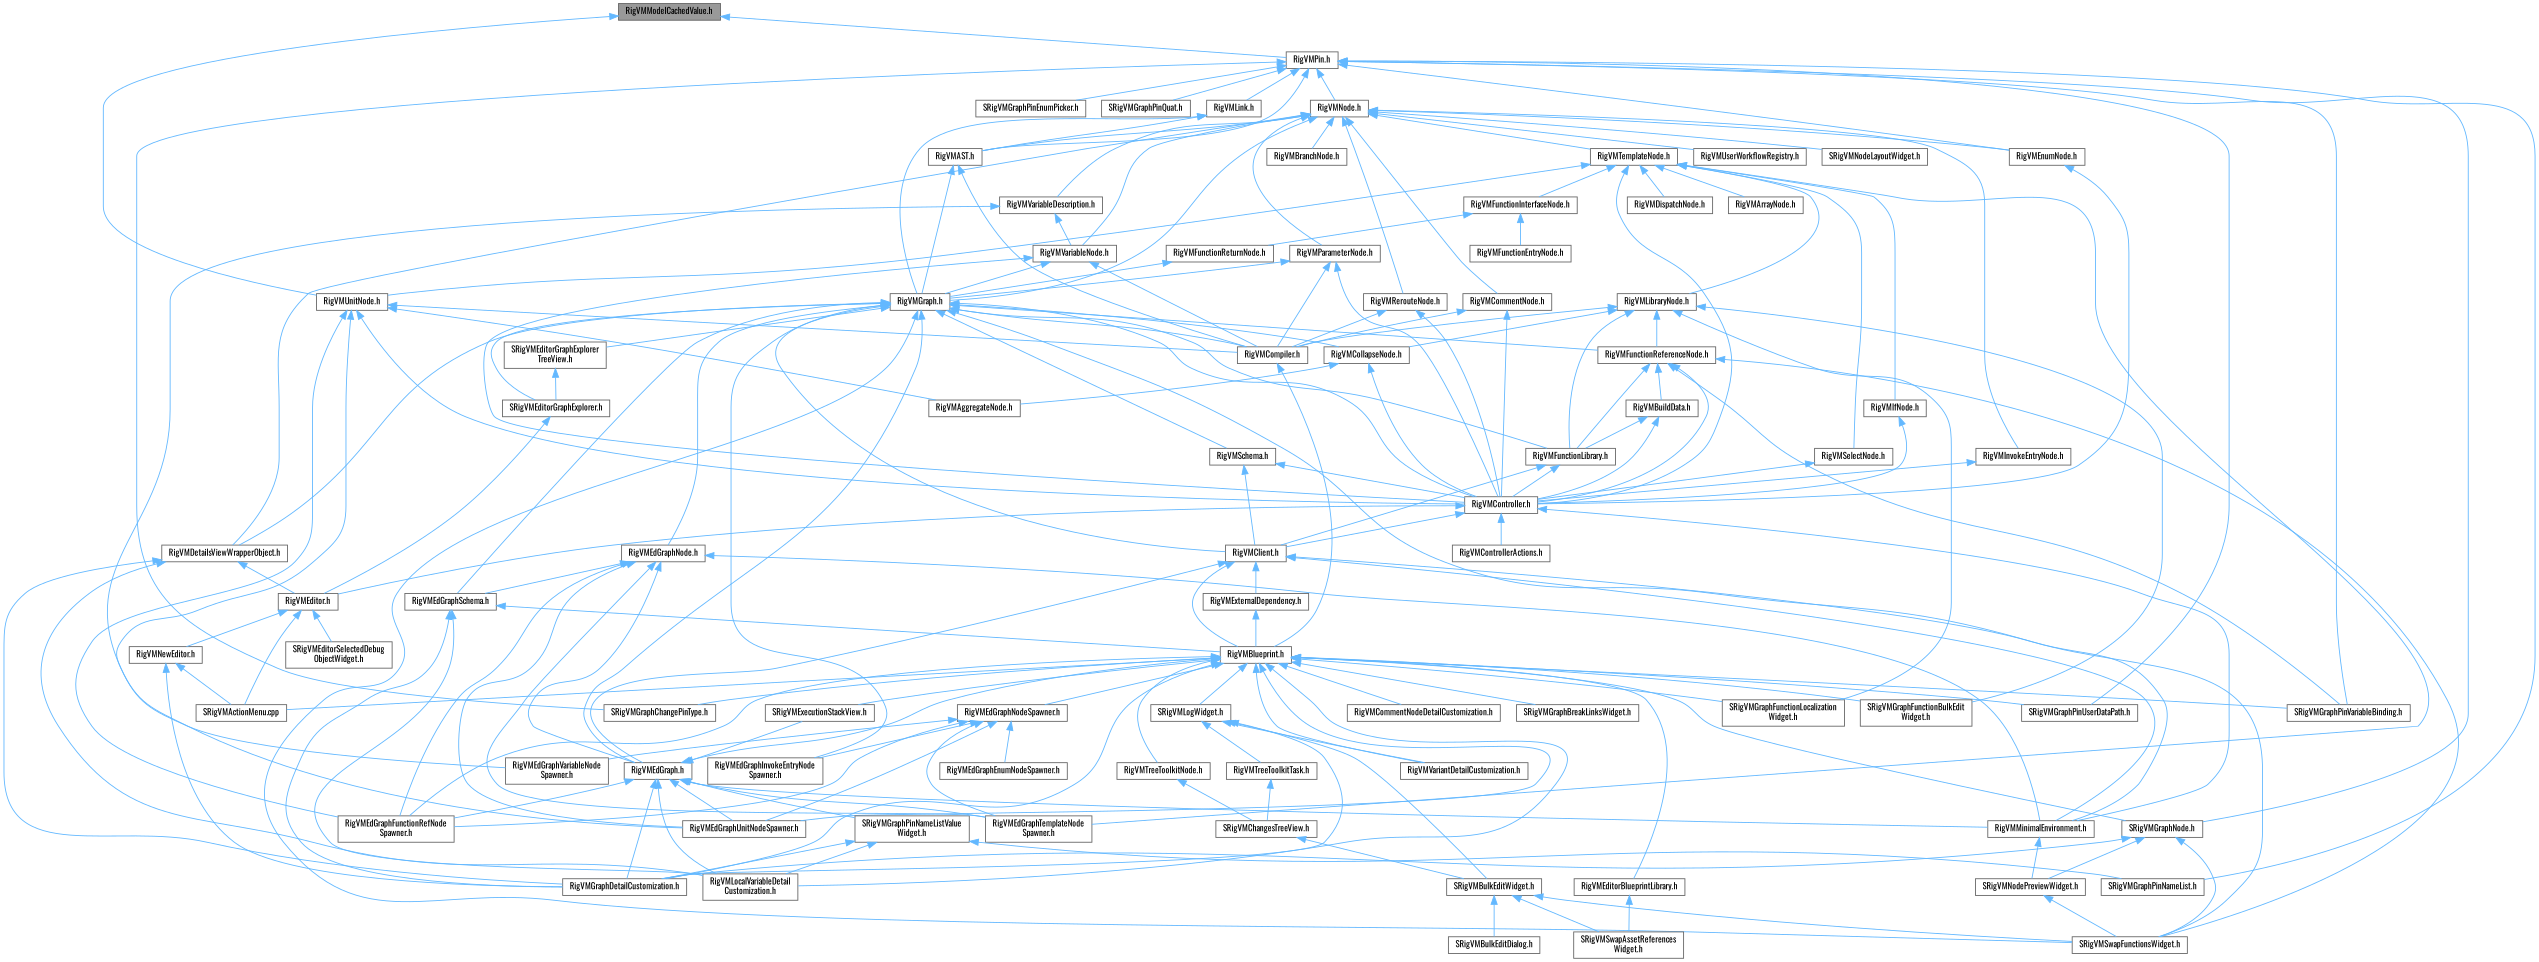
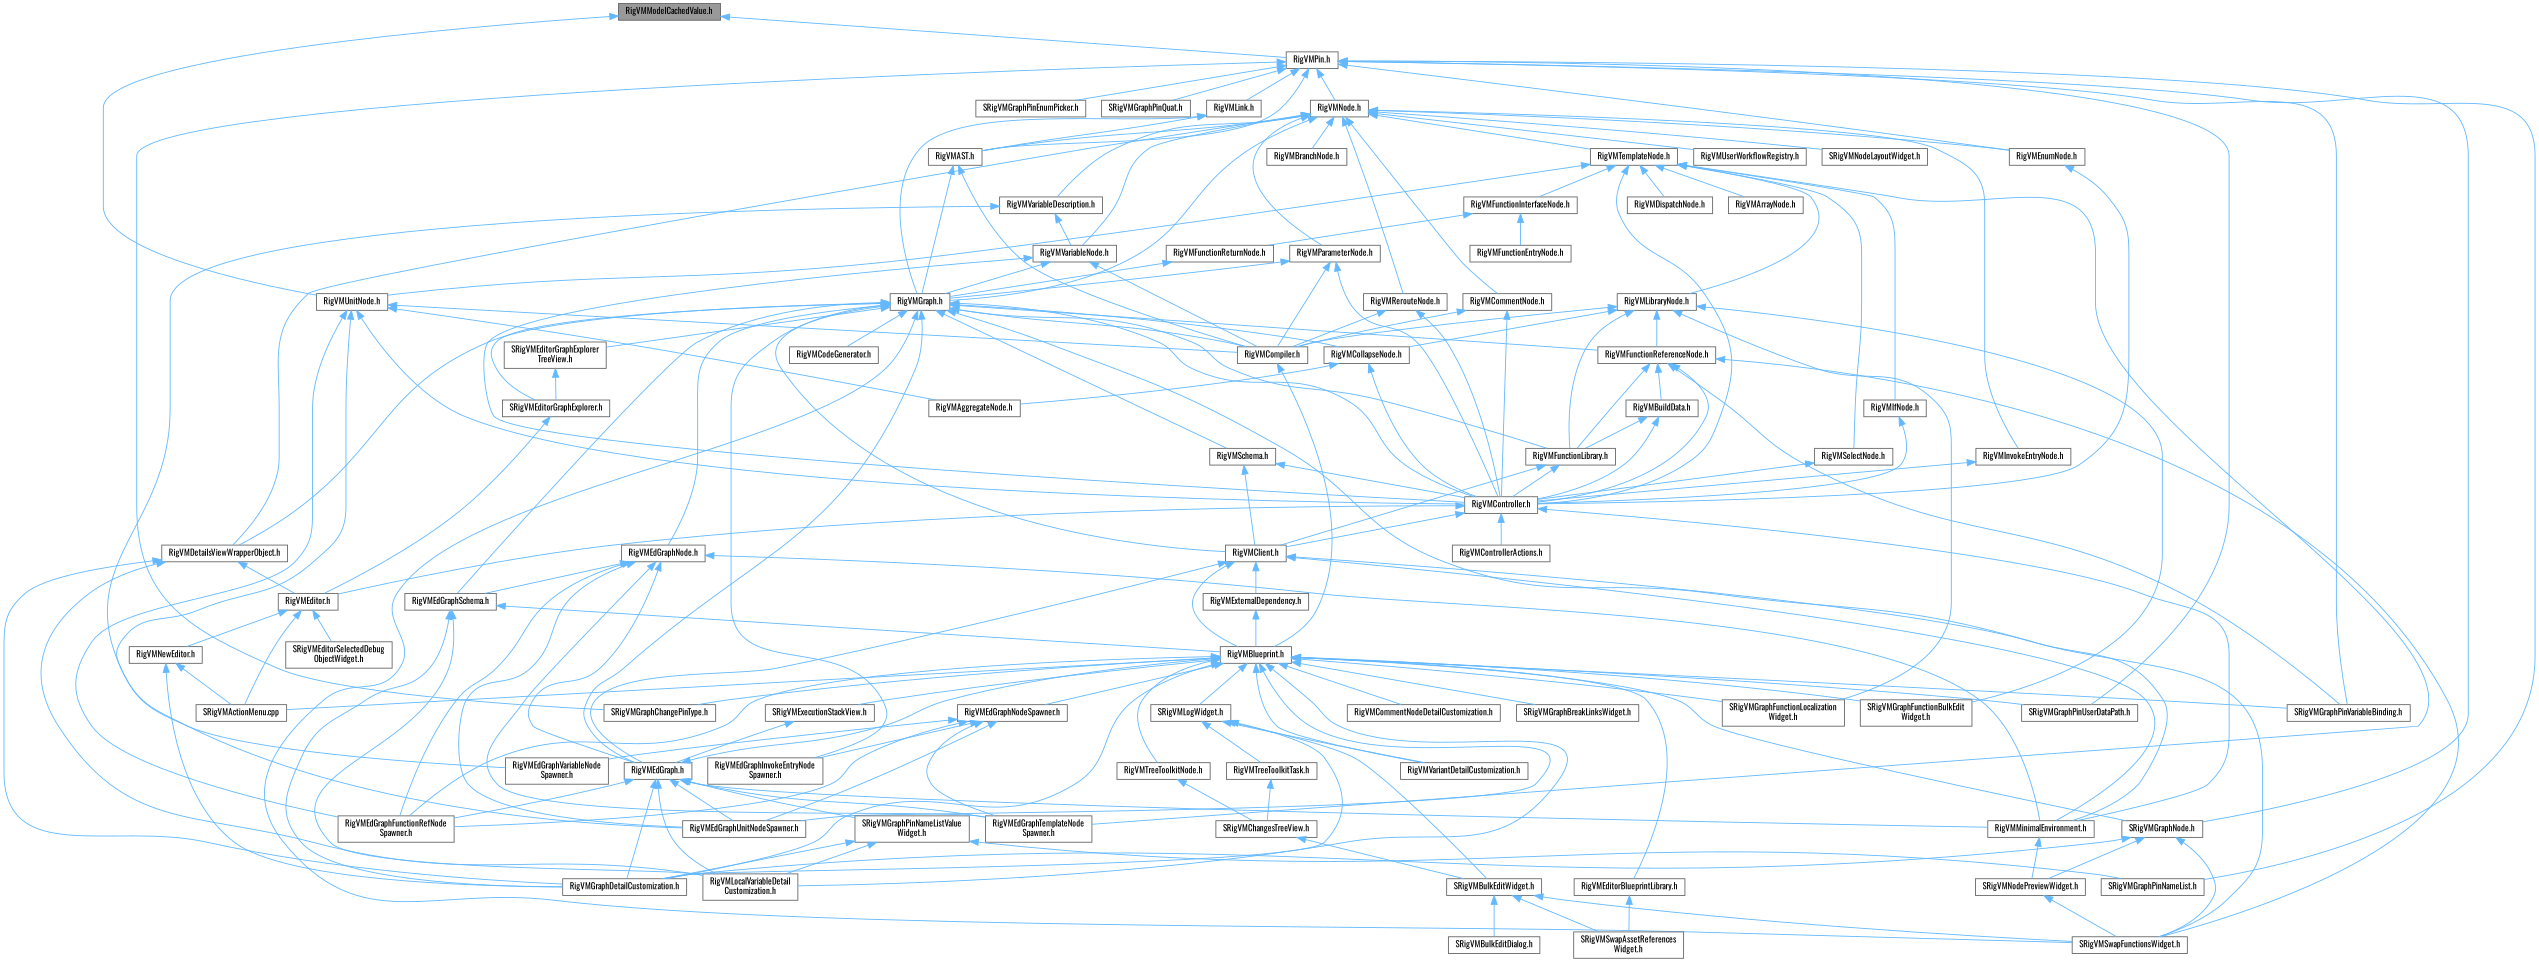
node "RigVMCodeGenerator.h": added
edge "SRigVMExecutionStackView.h" -> "RigVMEdGraph.h": reversed
node "RigVMEdGraphEnumNodeSpawner.h": removed
